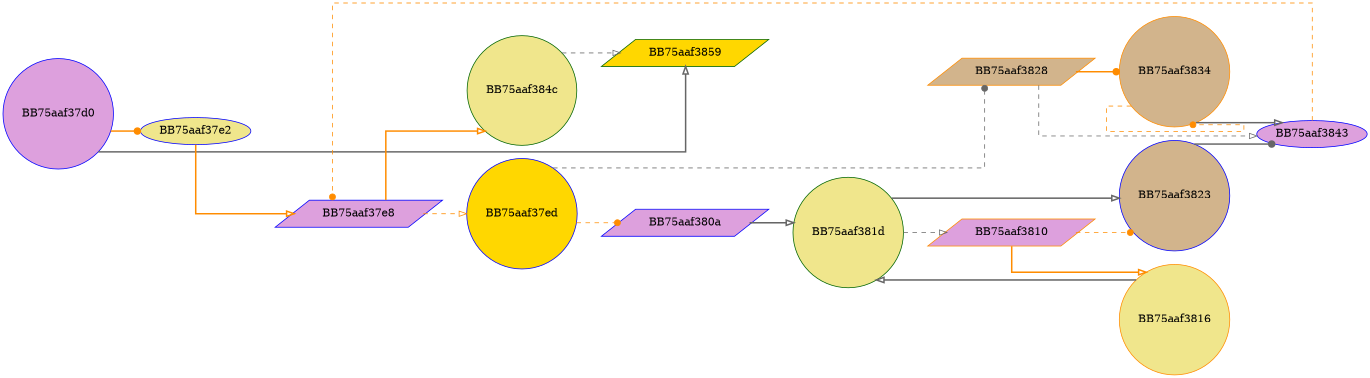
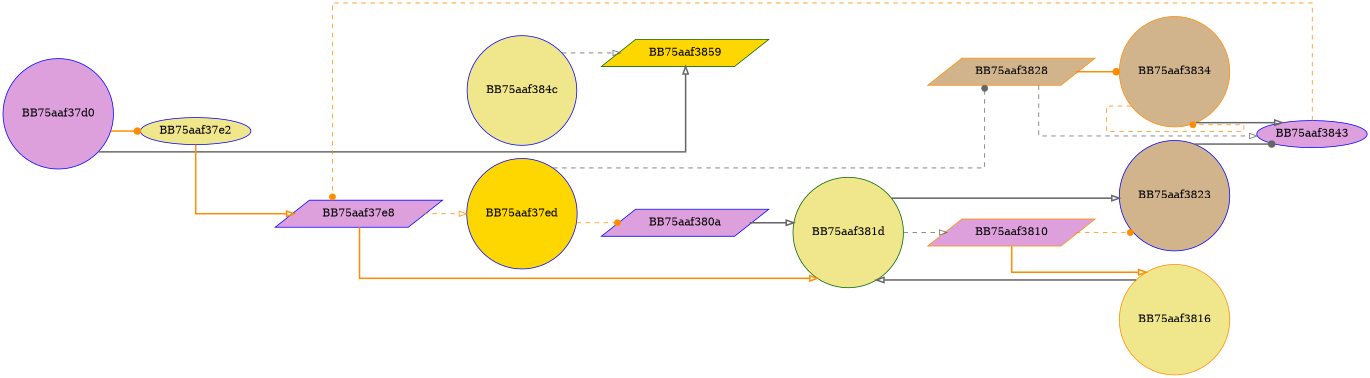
node "BB75aaf384c": color darkgreen -> blue
edge "BB75aaf37e8" -> "BB75aaf384c": now "BB75aaf37e8" -> "BB75aaf381d"
